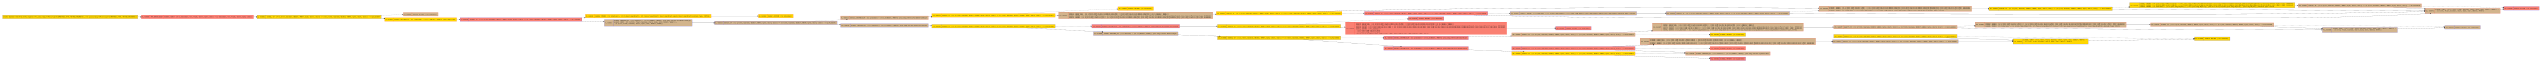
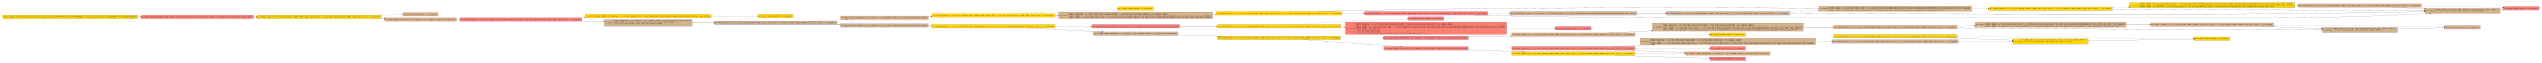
node "3: 0x0004": fillcolor gold -> tan
